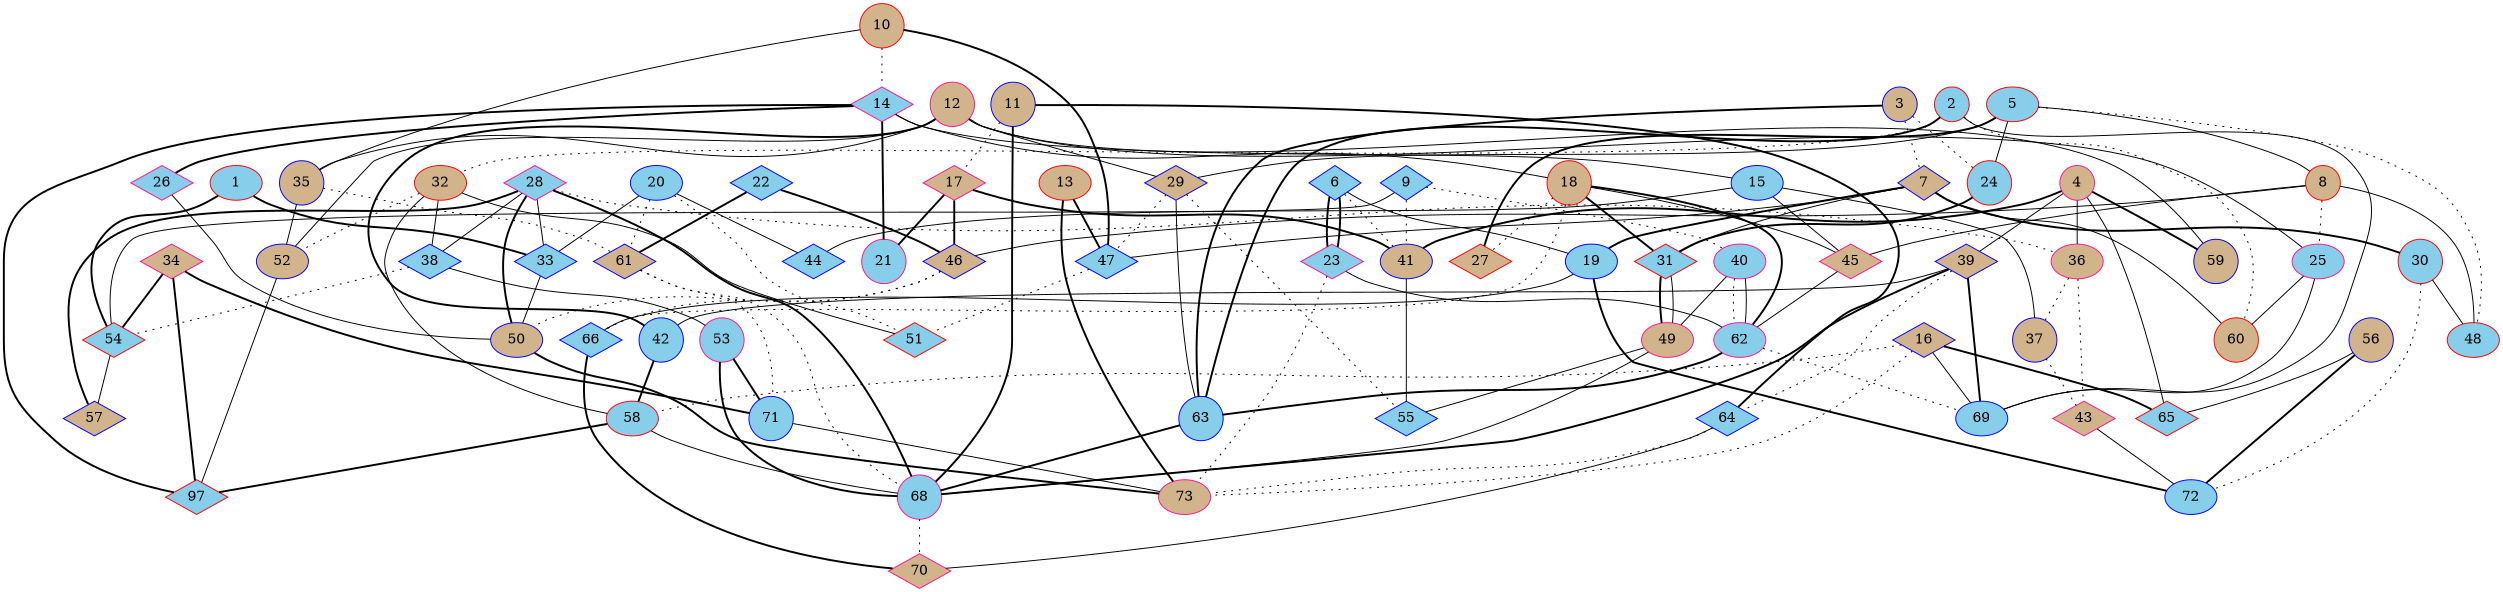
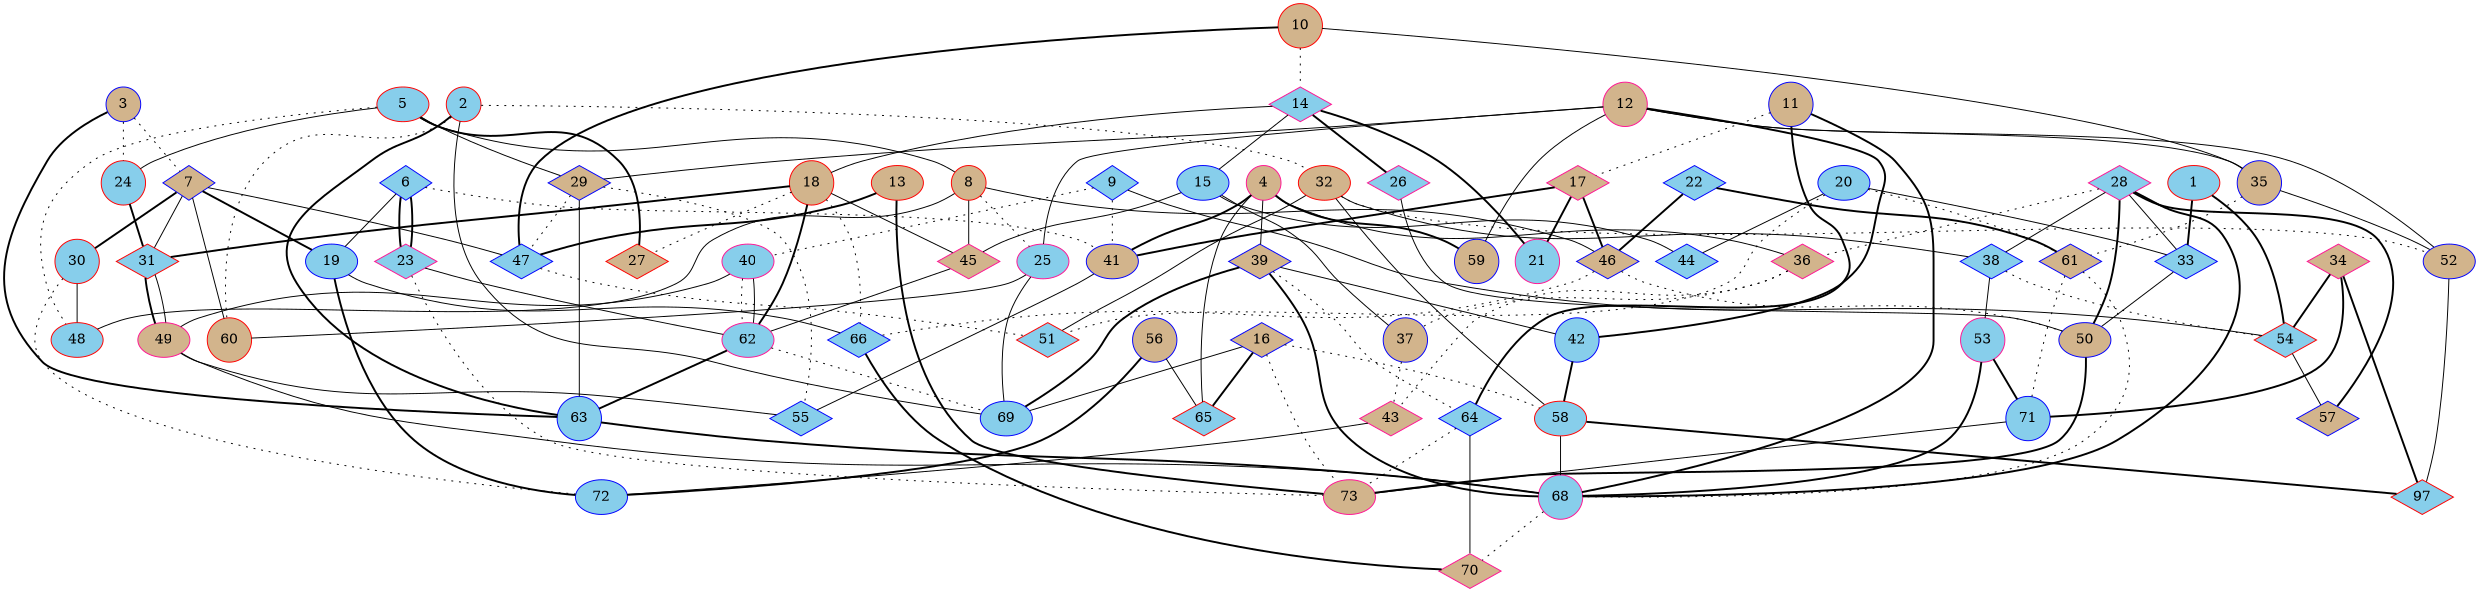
edge "14" -- "97": removed
node "36": shape ellipse -> diamond
